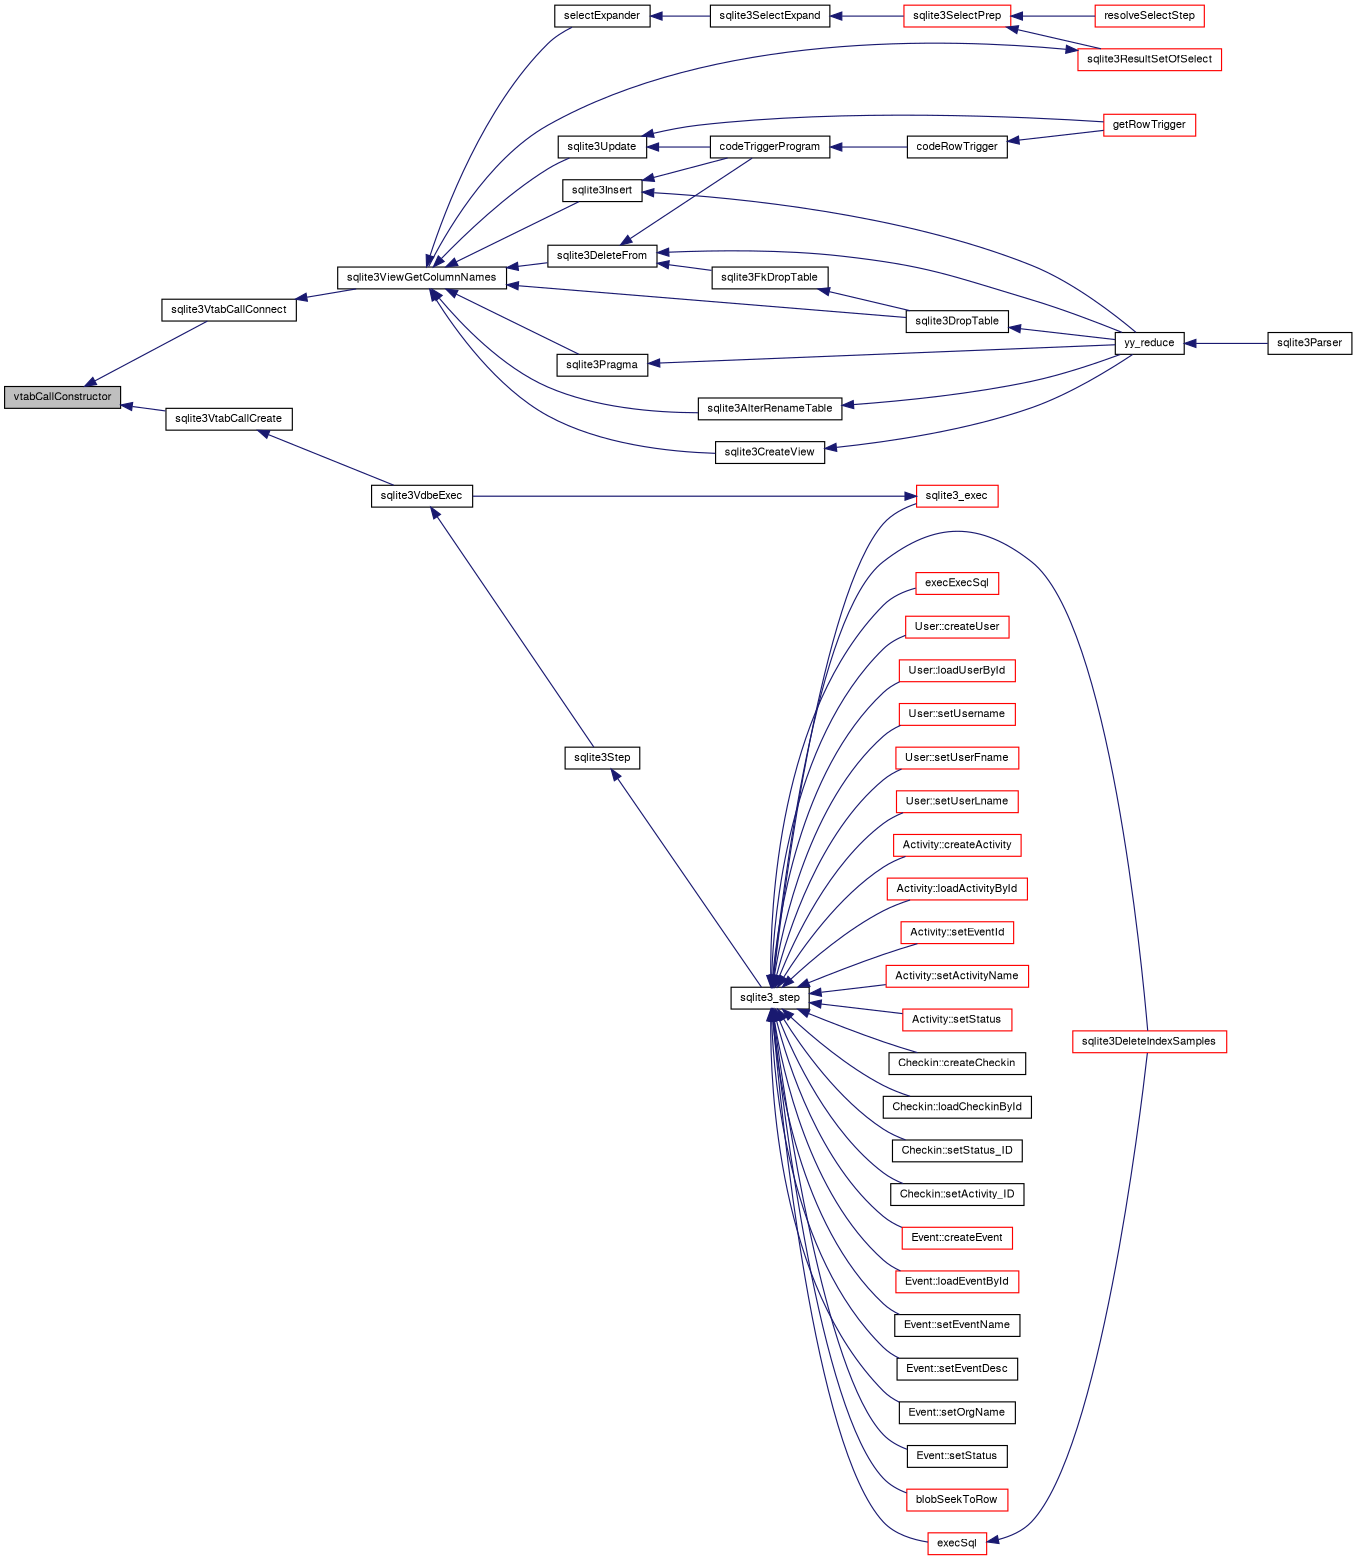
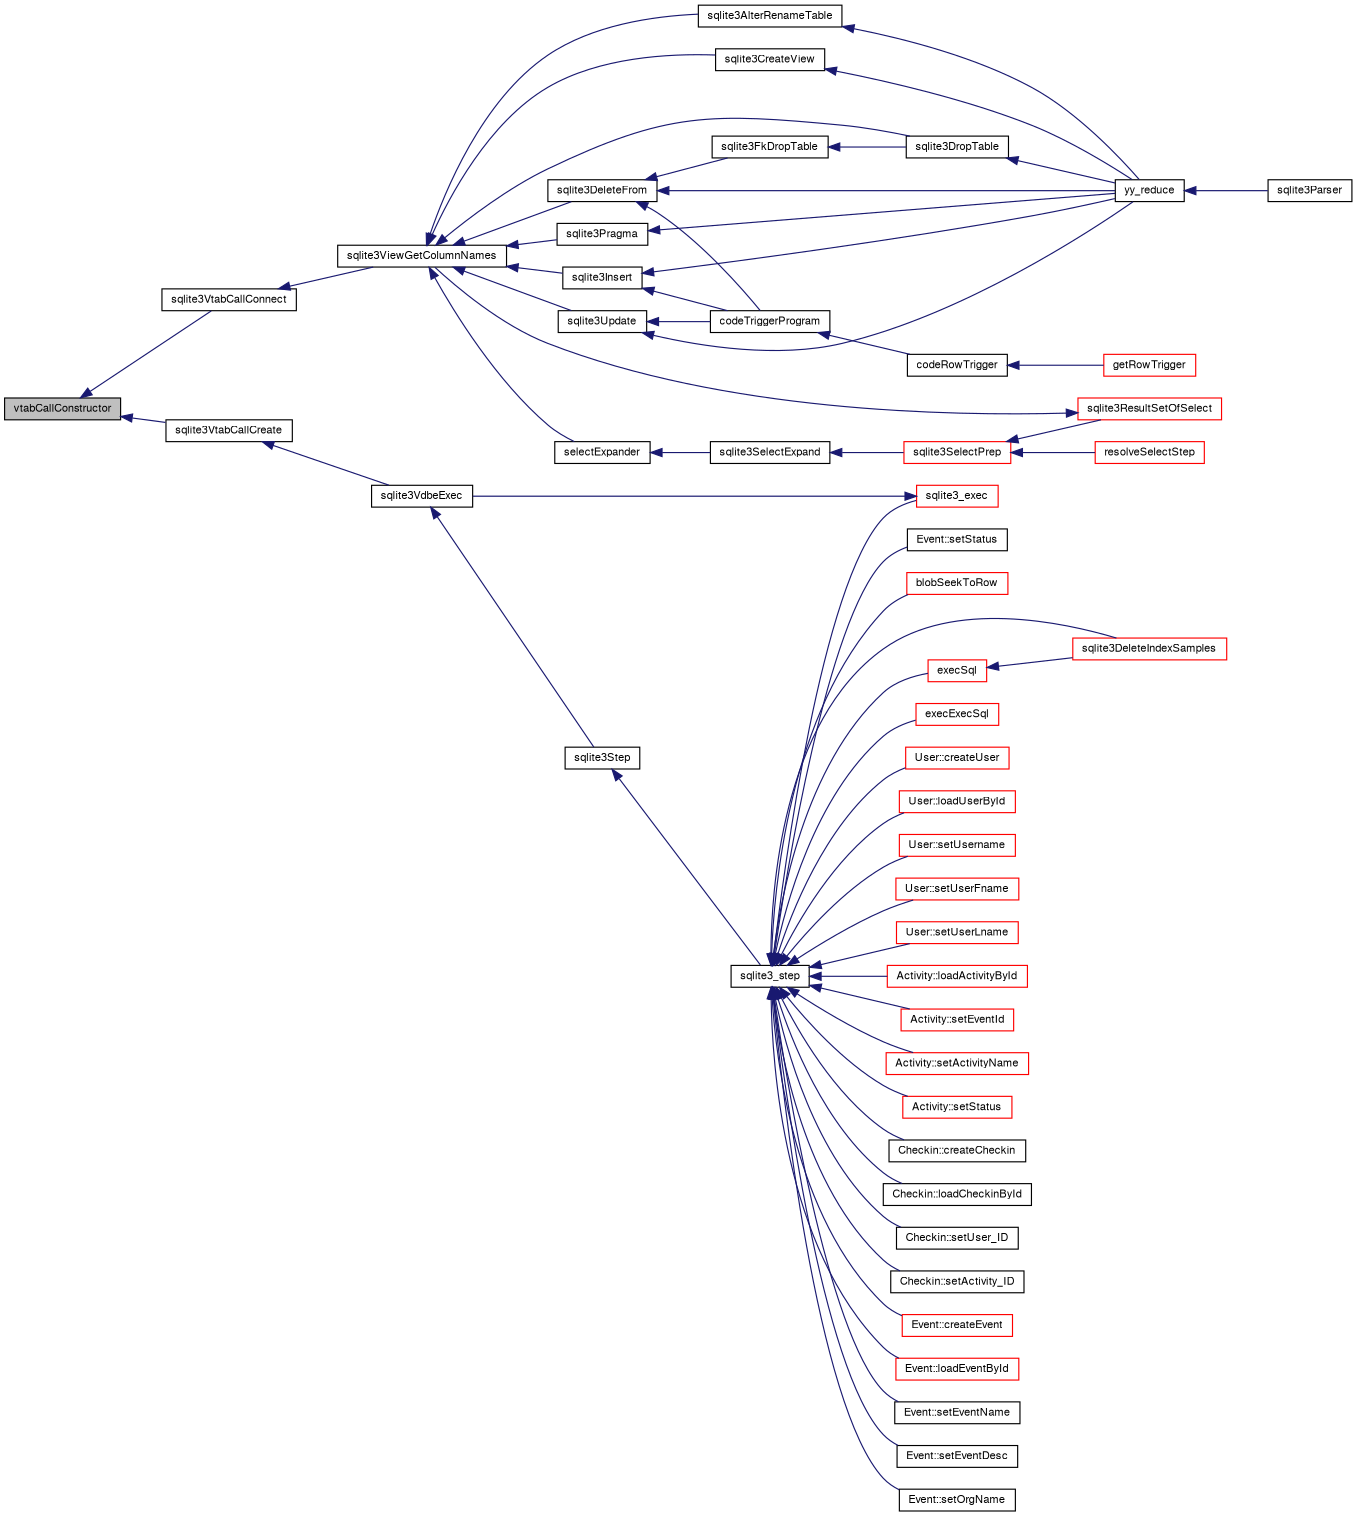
edge "getRowTrigger" -> "sqlite3Update": now "yy_reduce" -> "sqlite3Update"
node "Activity::createActivity": removed
node "Checkin::setStatus_ID": label "Checkin::setStatus_ID" -> "Checkin::setUser_ID"
